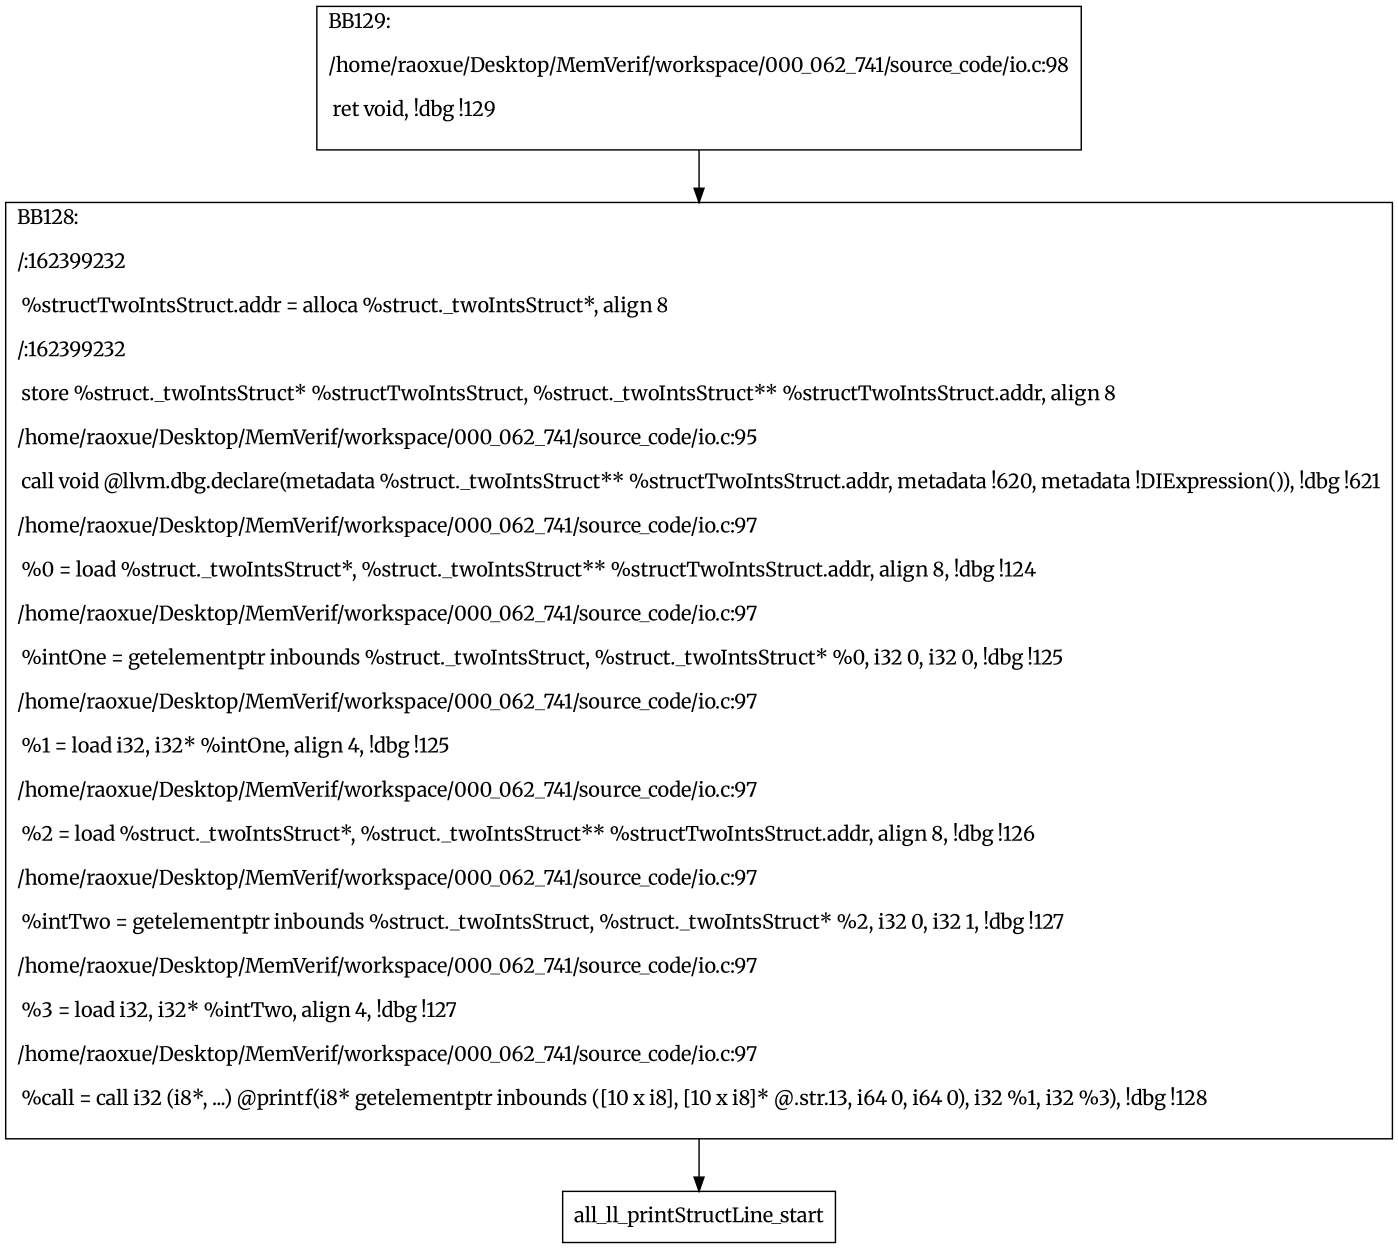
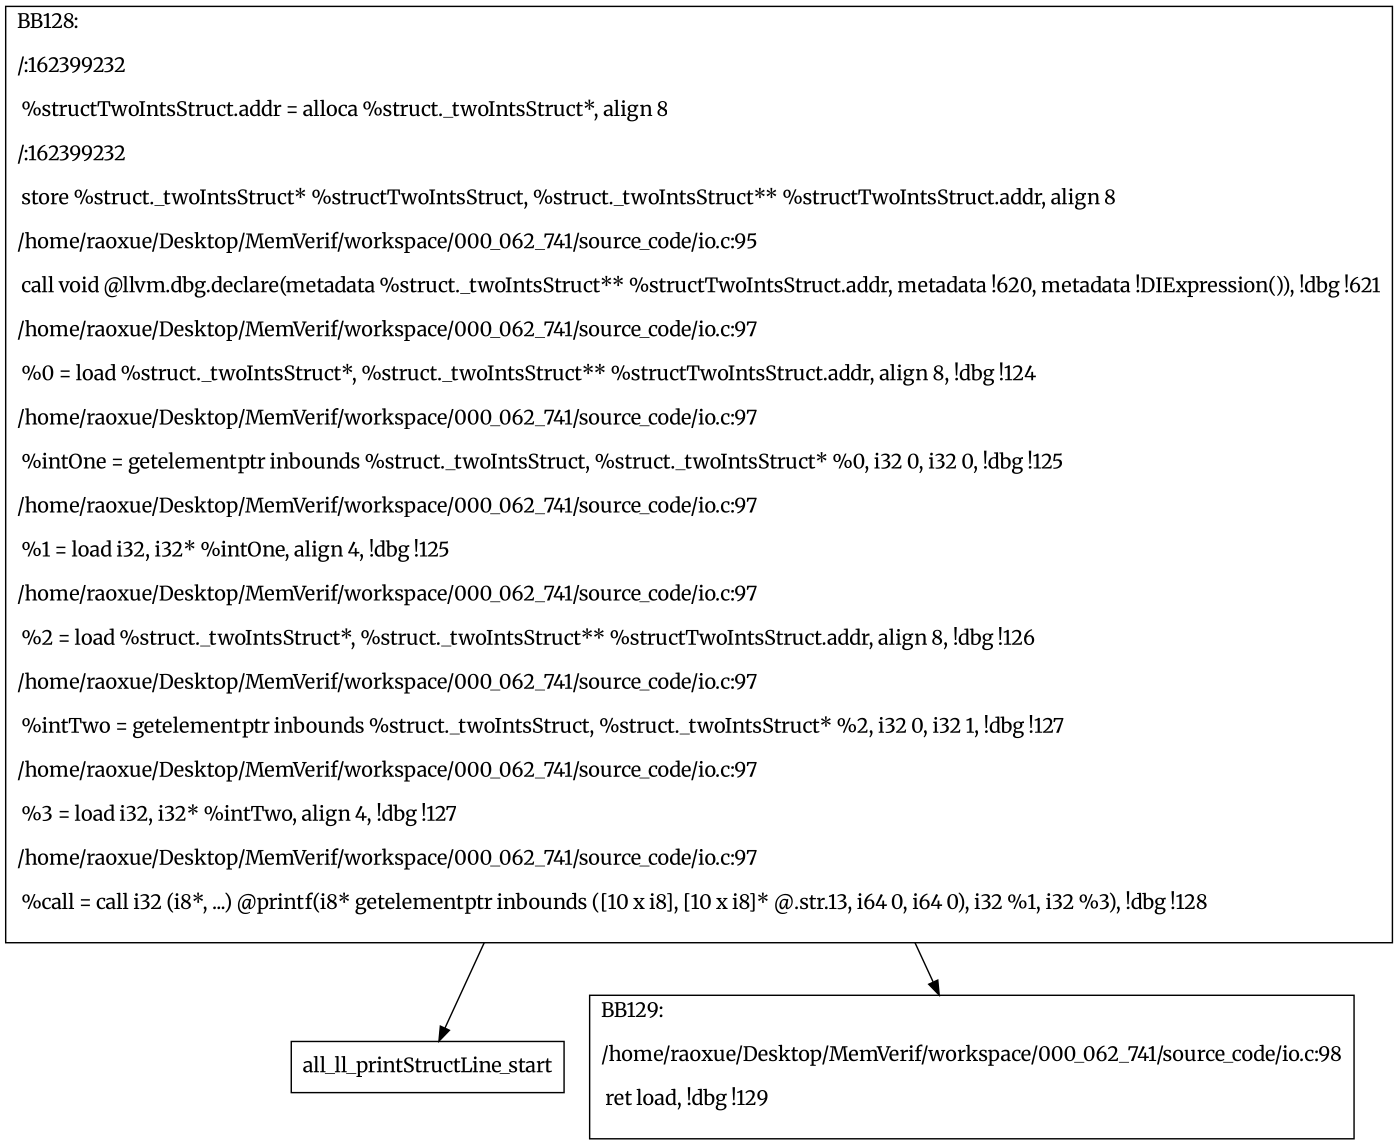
node "BB129:": text "ret void, !dbg !129" -> "ret load, !dbg !129"
edge "BB129:" -> "BB128:": reversed
